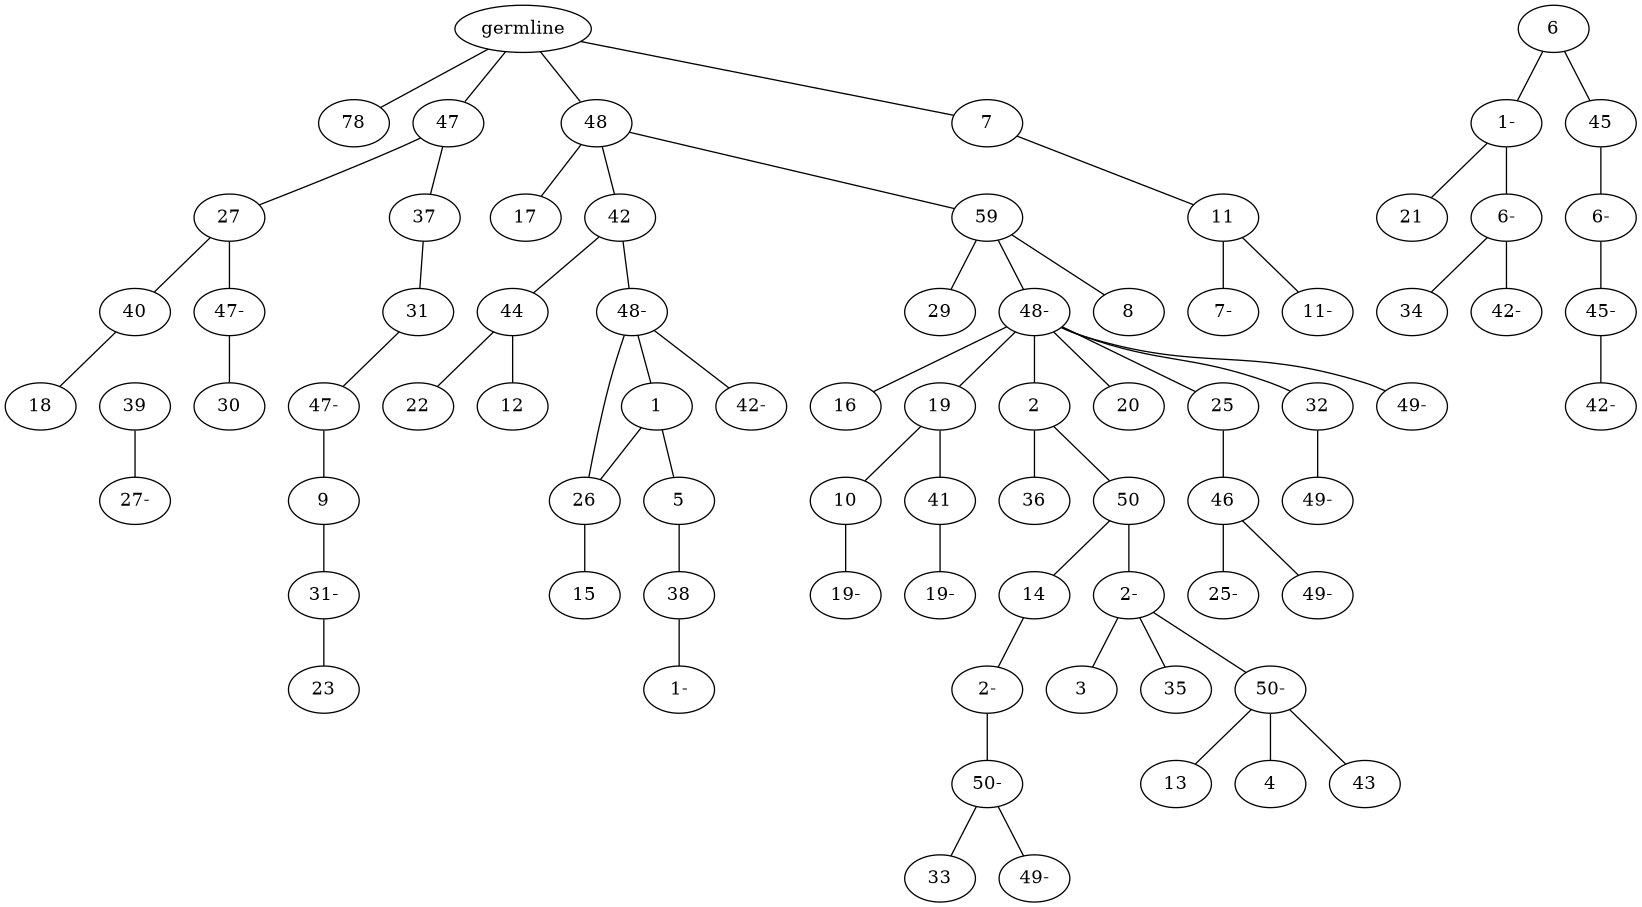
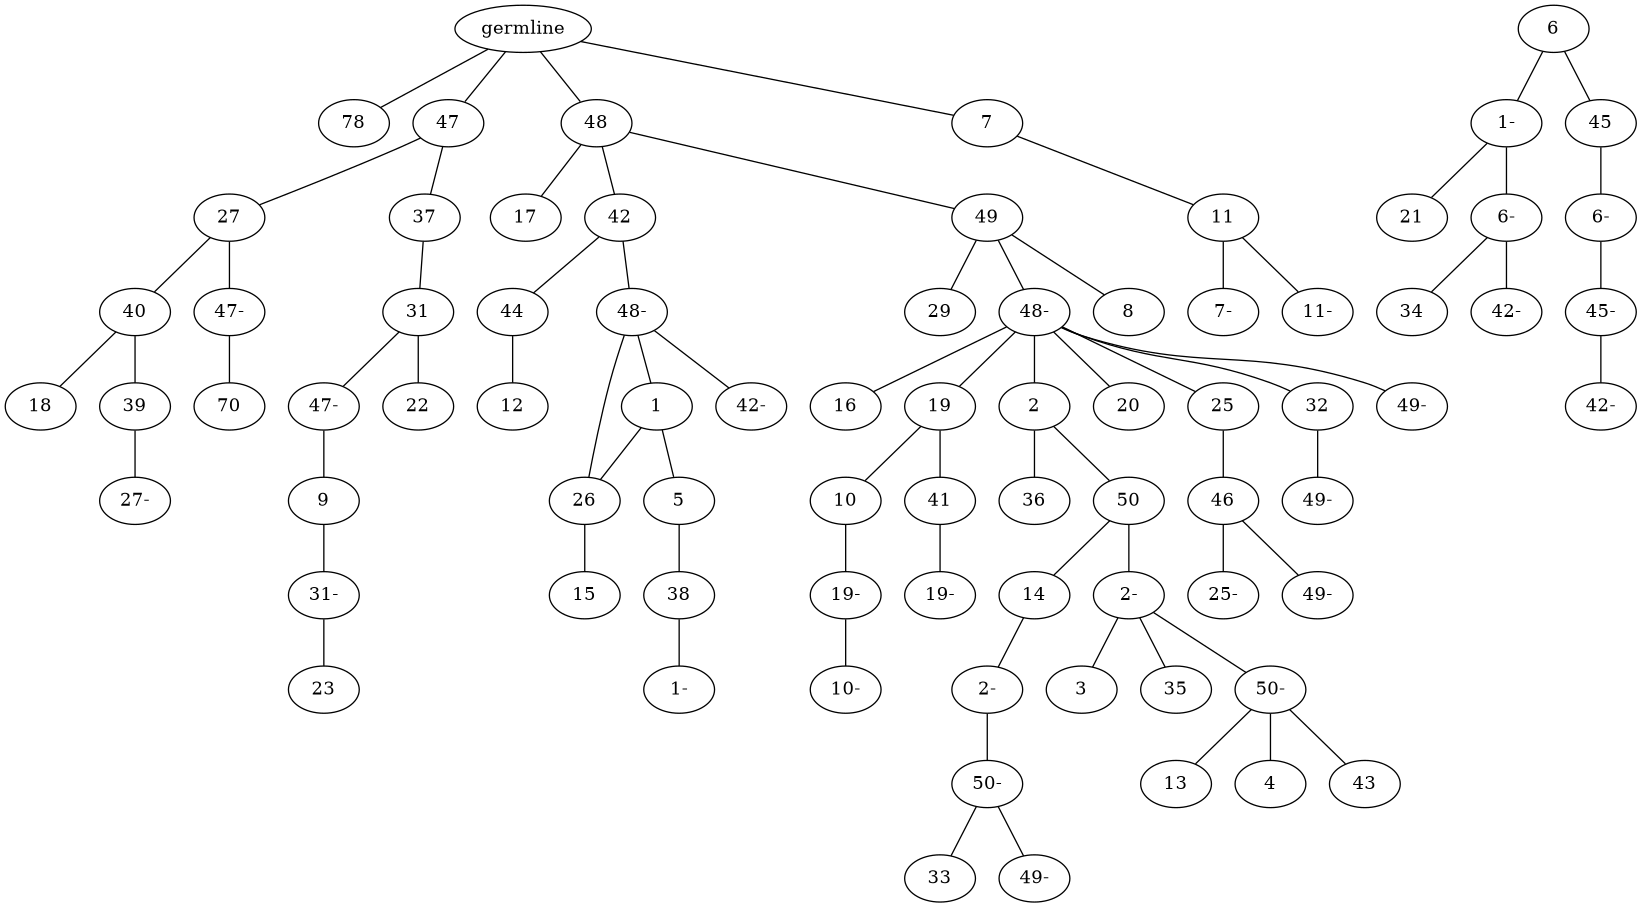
node "59": label "59" -> "49"
edge "40" -- "39": added
edge "44" -- "22": now "31" -- "22"
node "30": label "30" -> "70"
node "10-": added
